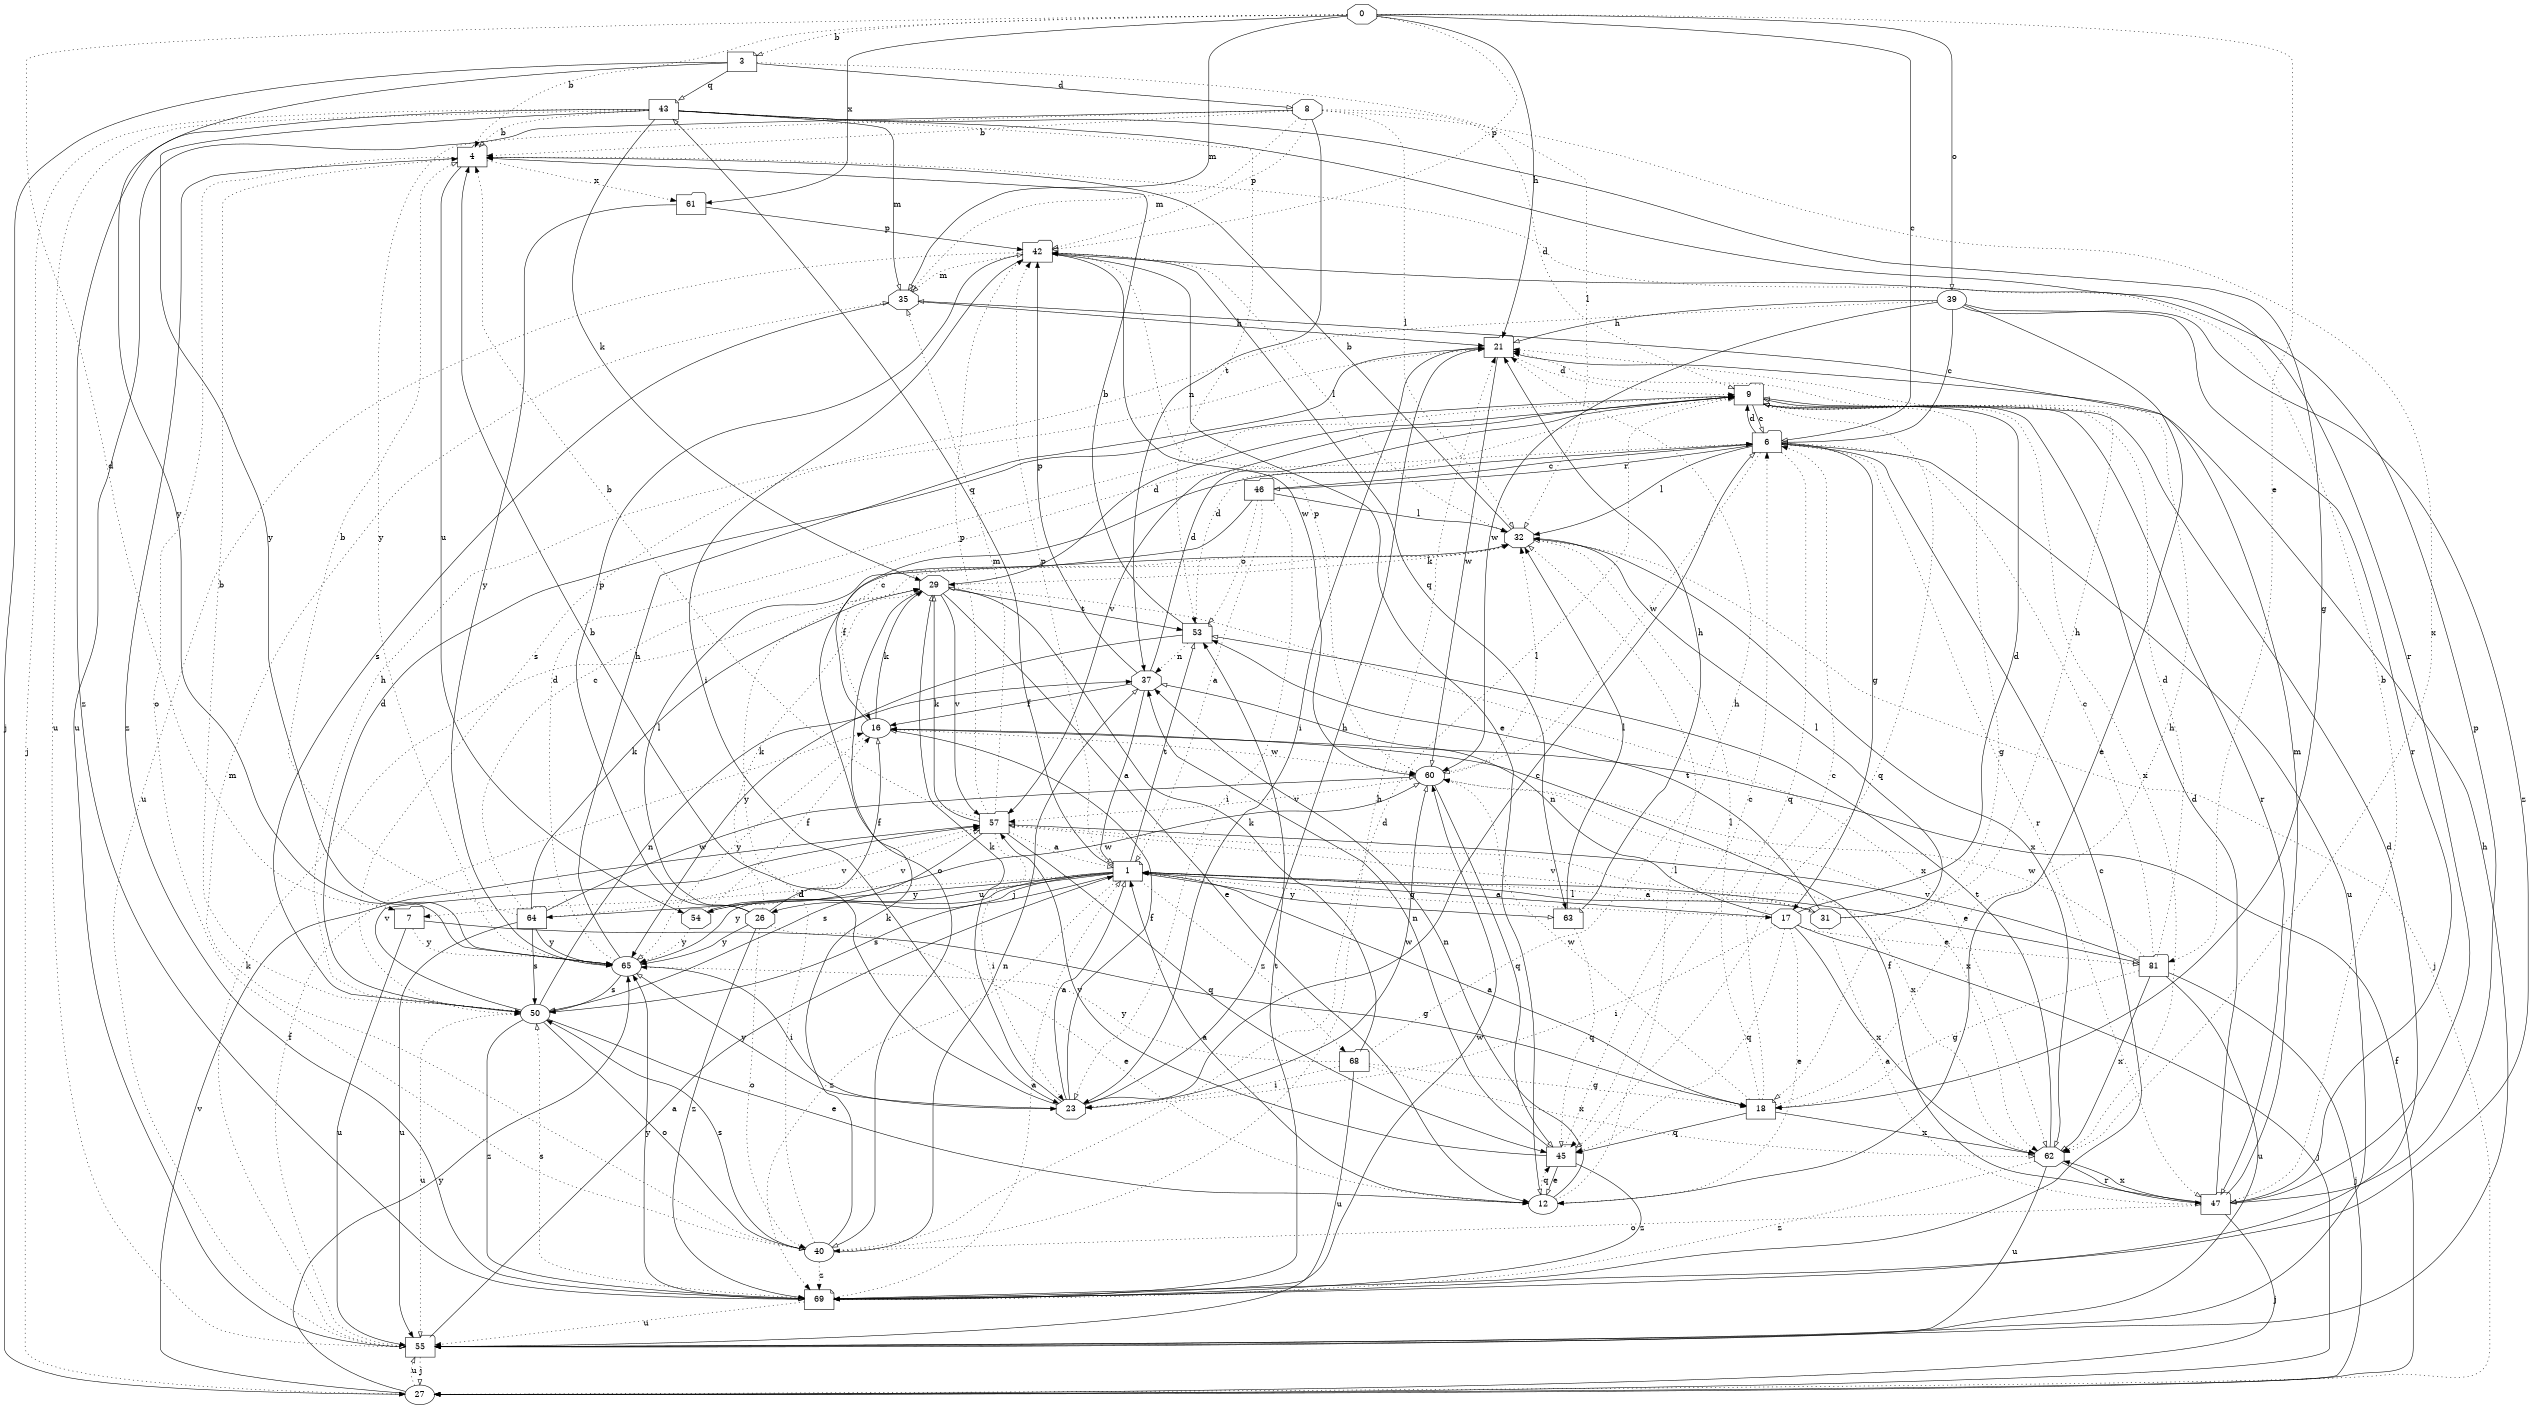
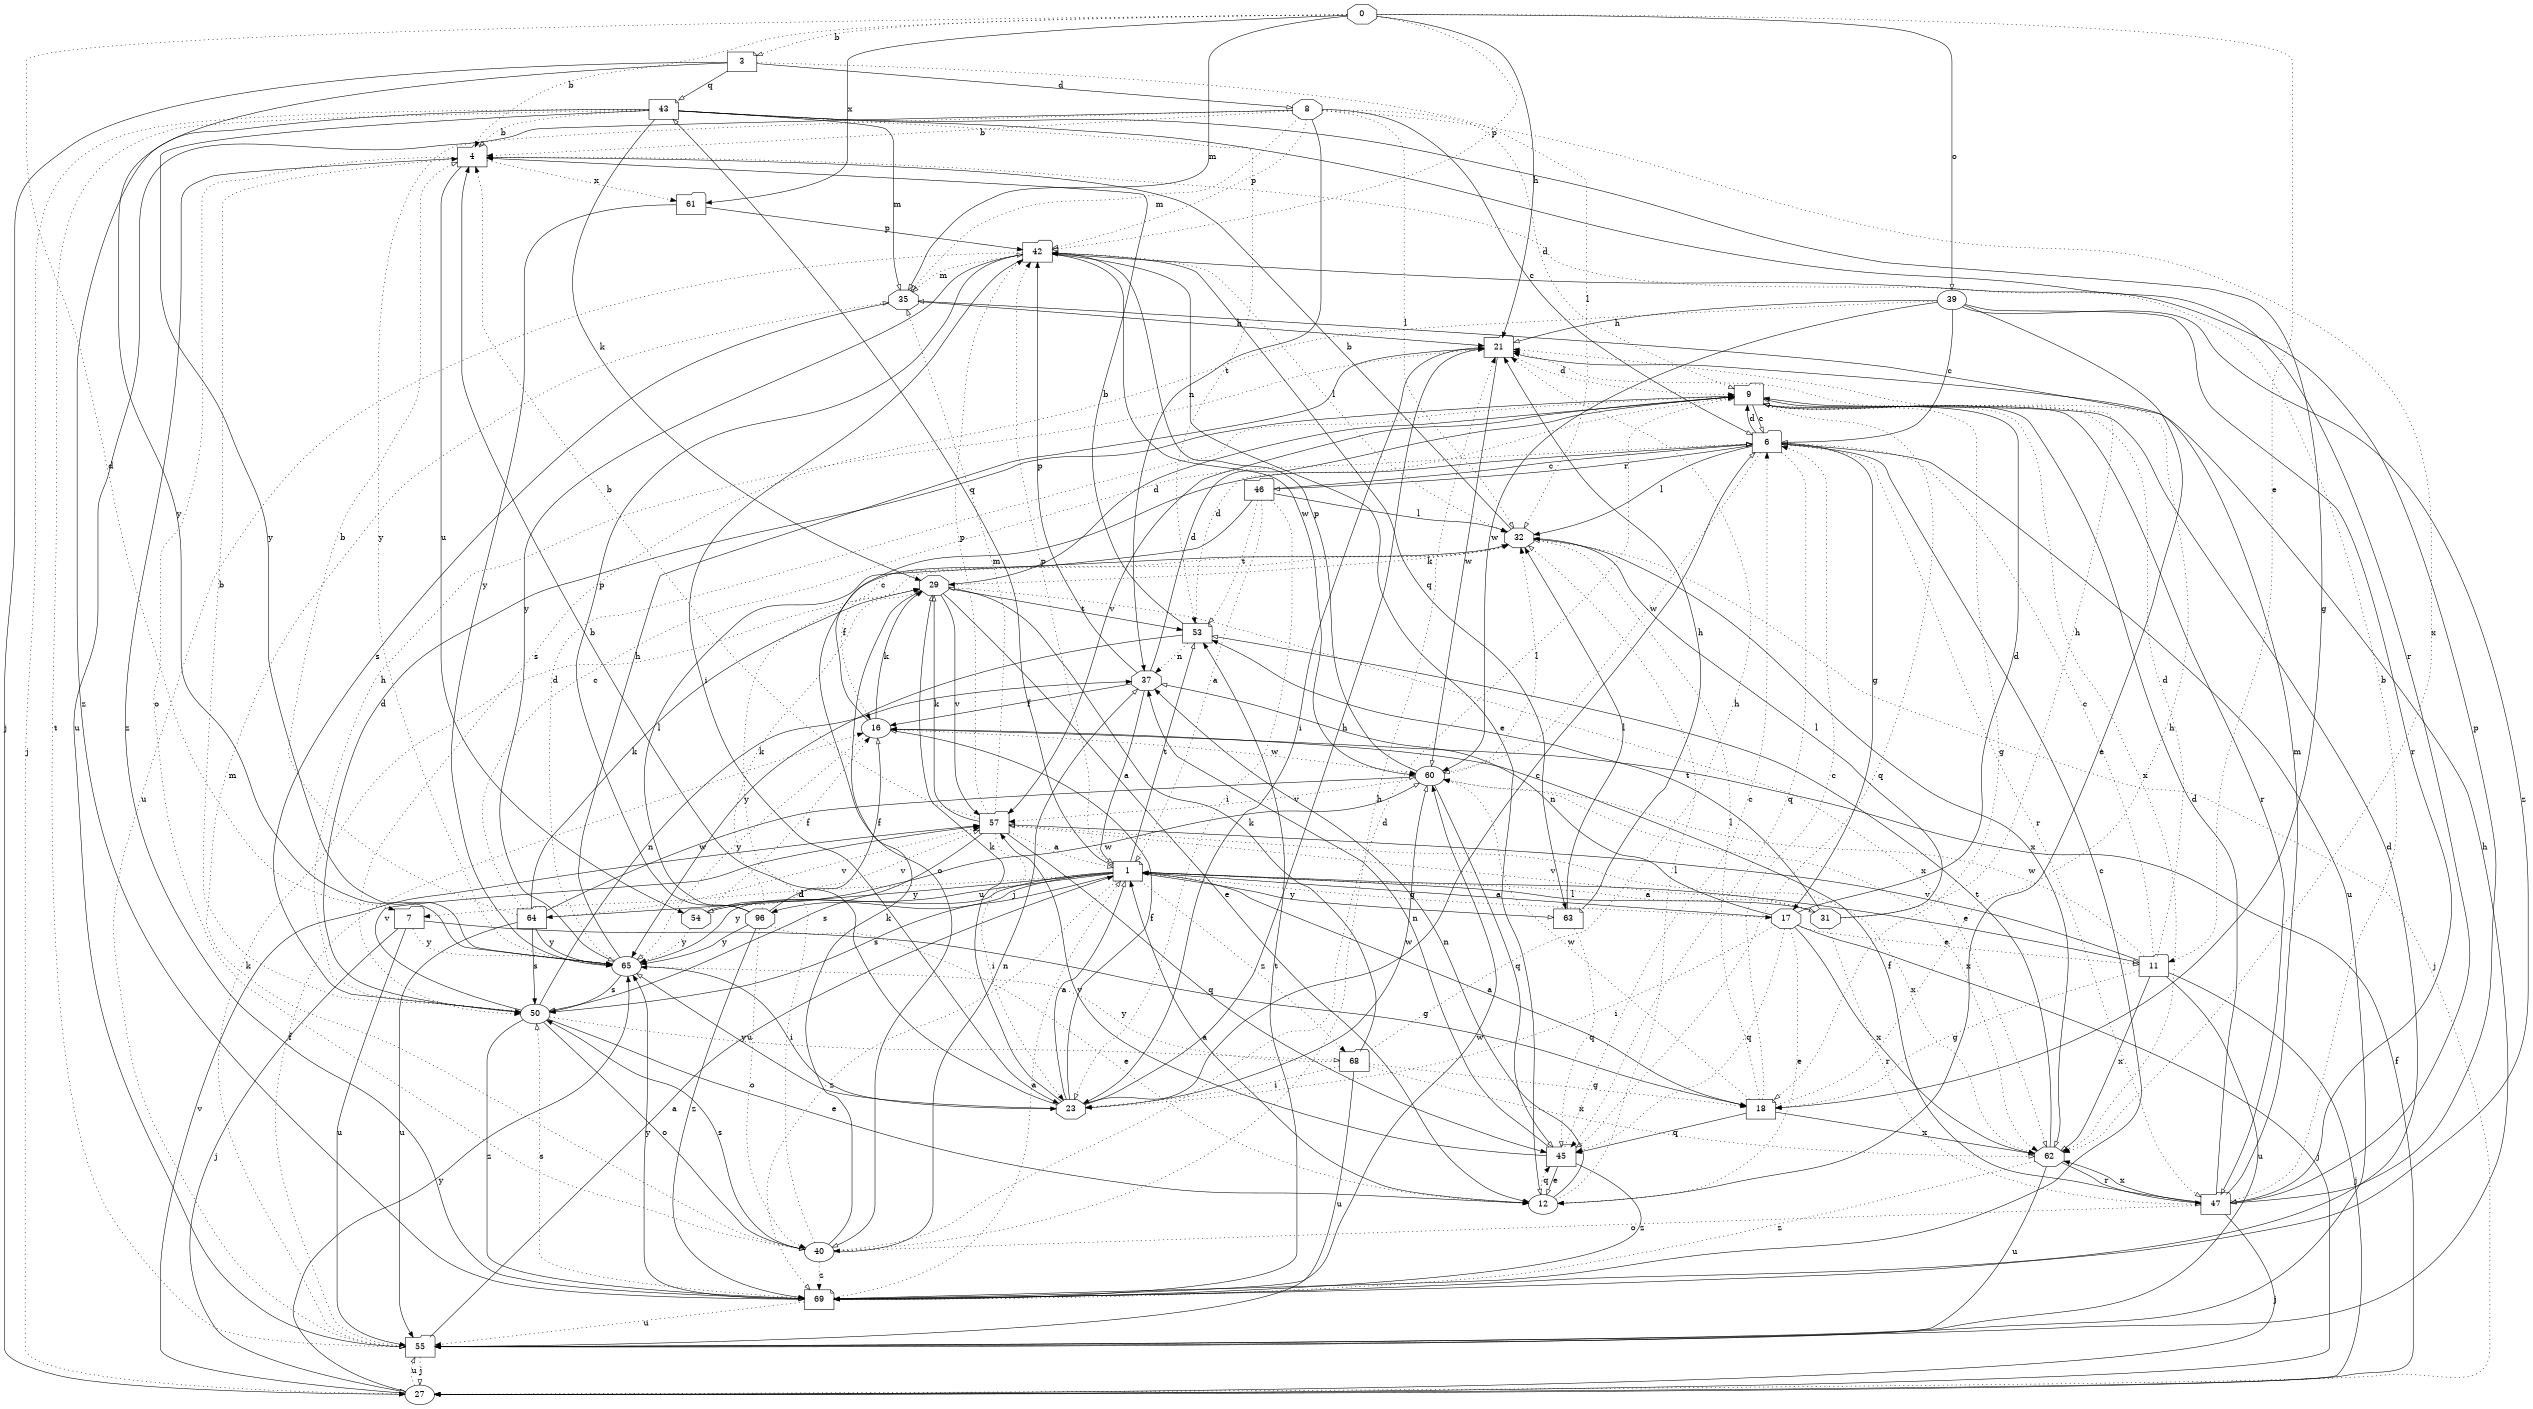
edge "0" -> "6": now "8" -> "6"
edge "60" -> "42": style dotted -> solid
edge "42" -> "65": added, label "y"
edge "64" -> "6": arrowhead normal -> onormal
edge "46" -> "53": label "o" -> "t"
edge "43" -> "55": label "u" -> "t"
edge "1" -> "54": arrowhead normal -> onormal
node "26": label "26" -> "96"
node "81": label "81" -> "11"
edge "1" -> "69": arrowhead normal -> onormal
edge "31" -> "47": label "a" -> "r"
edge "50" -> "55": now "50" -> "68"
edge "7" -> "27": added, label "j"
edge "69" -> "9": arrowhead onormal -> normal
